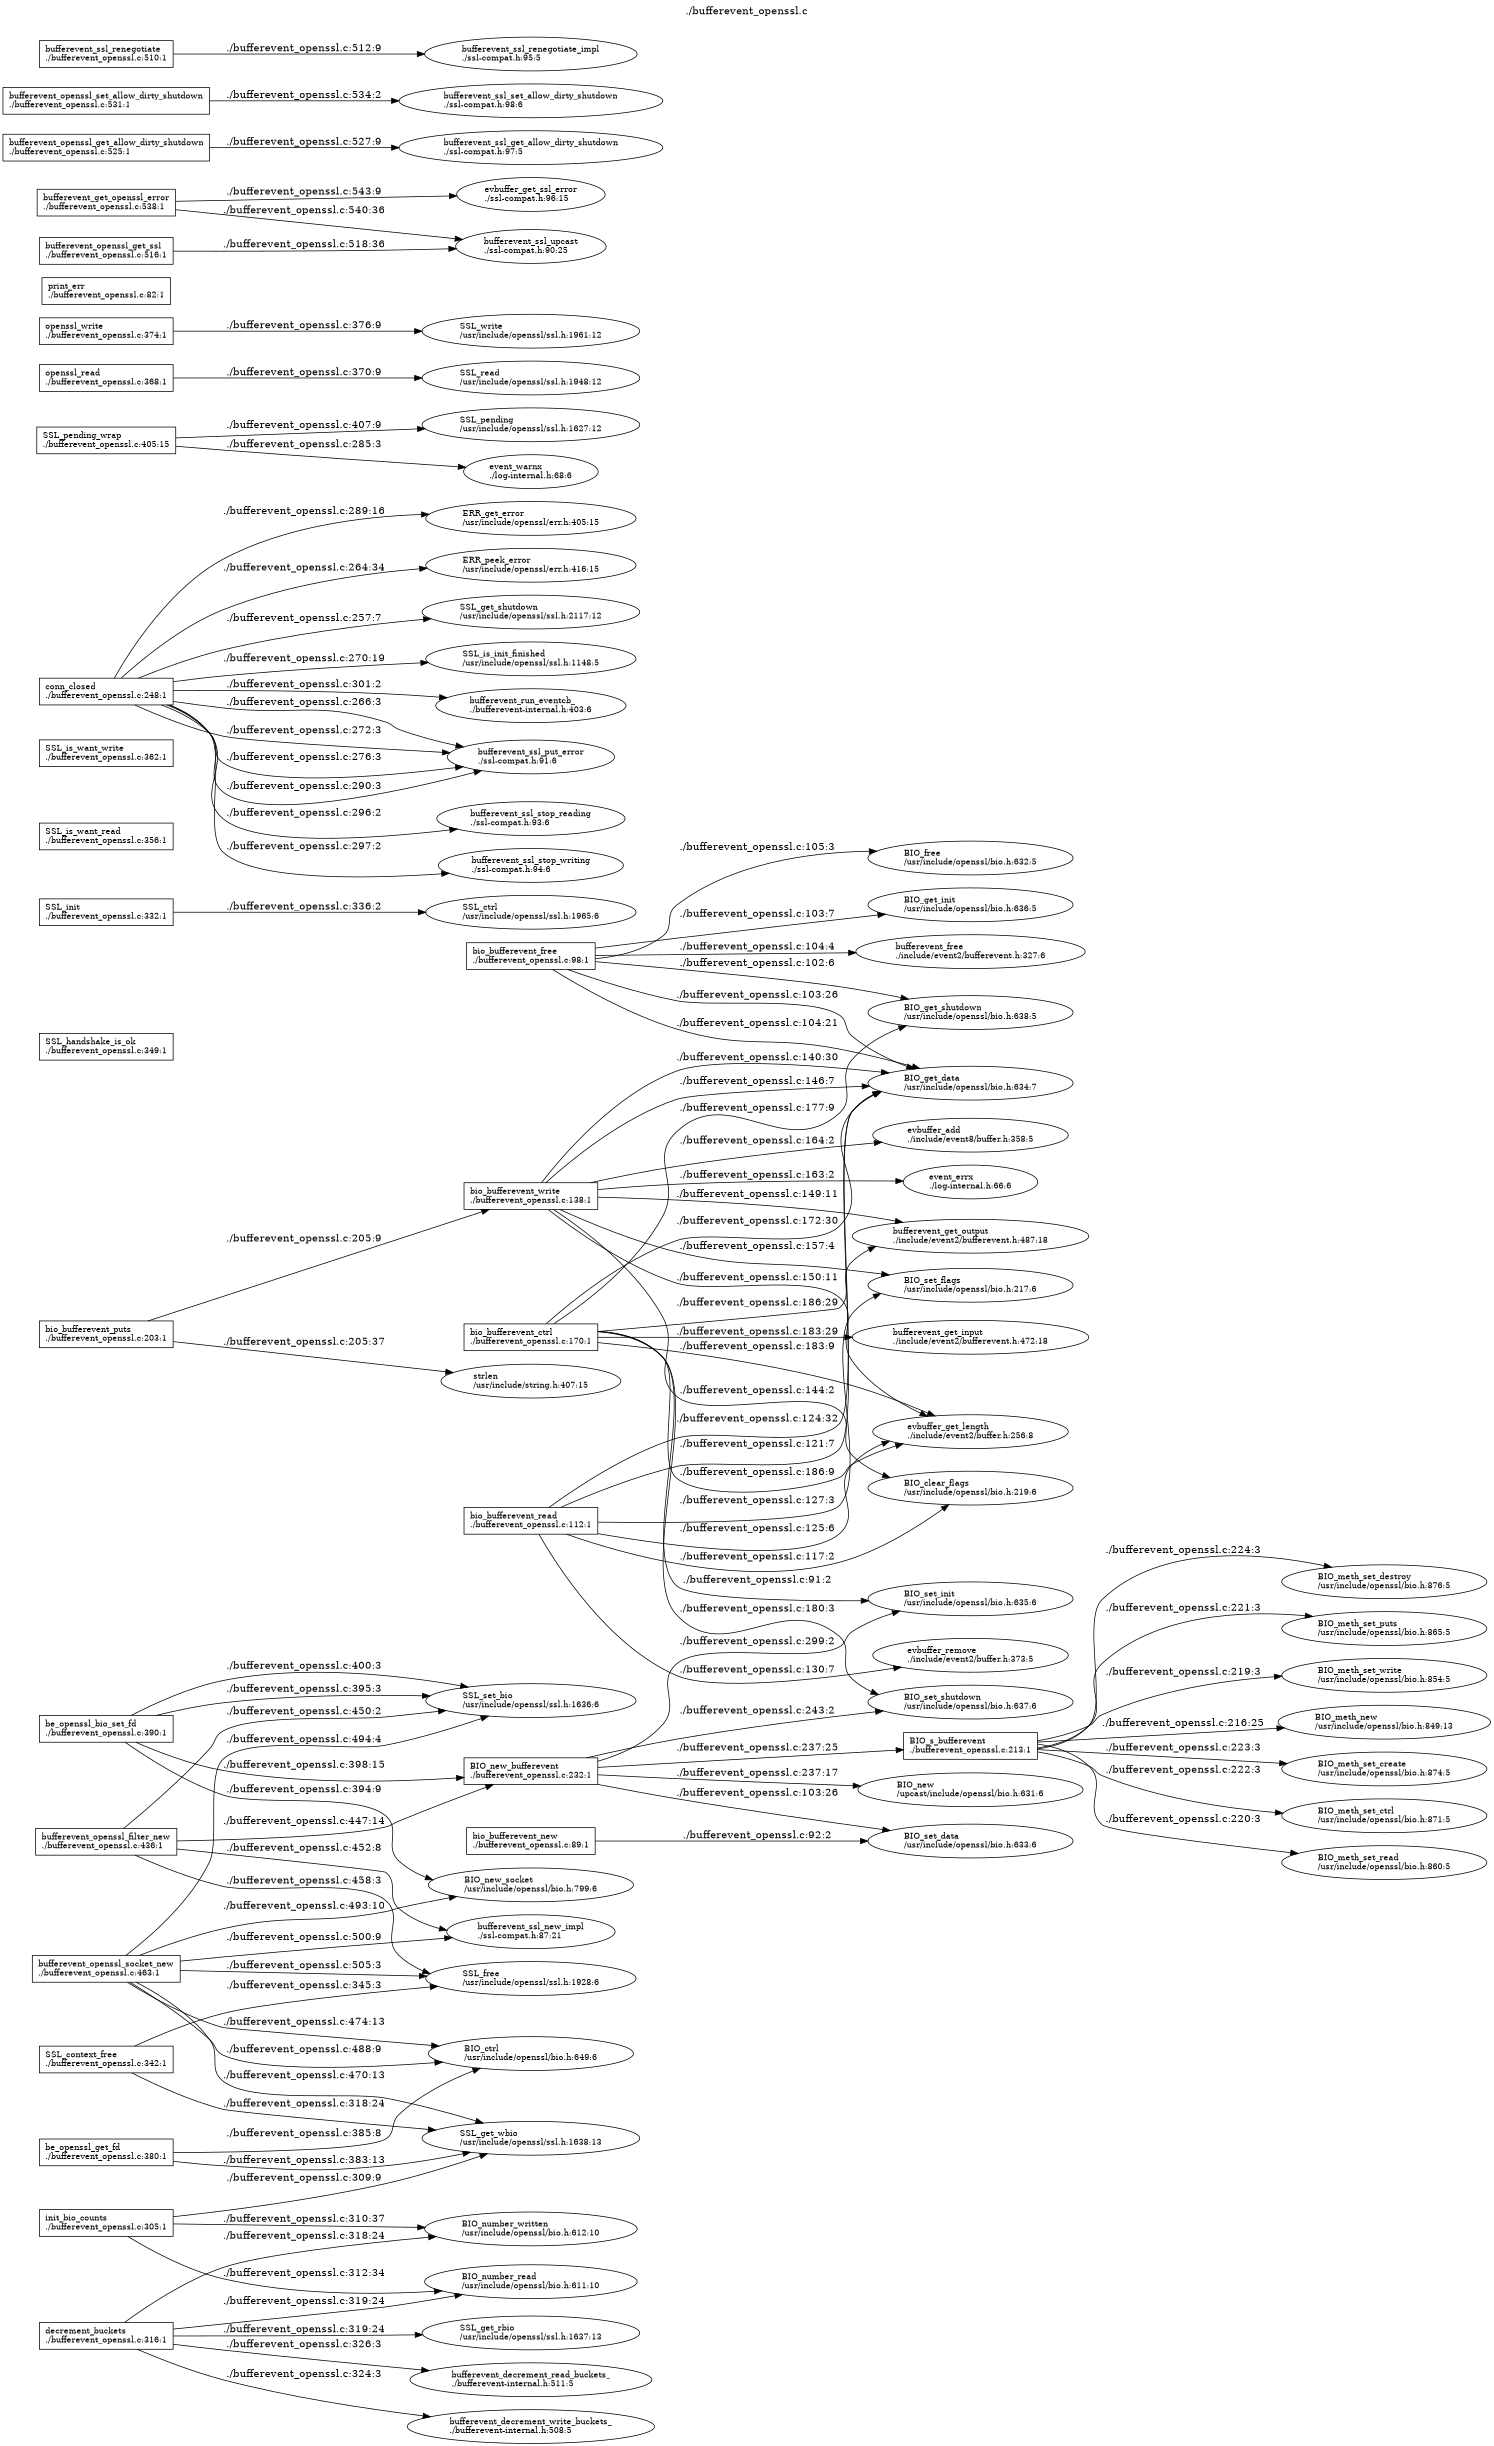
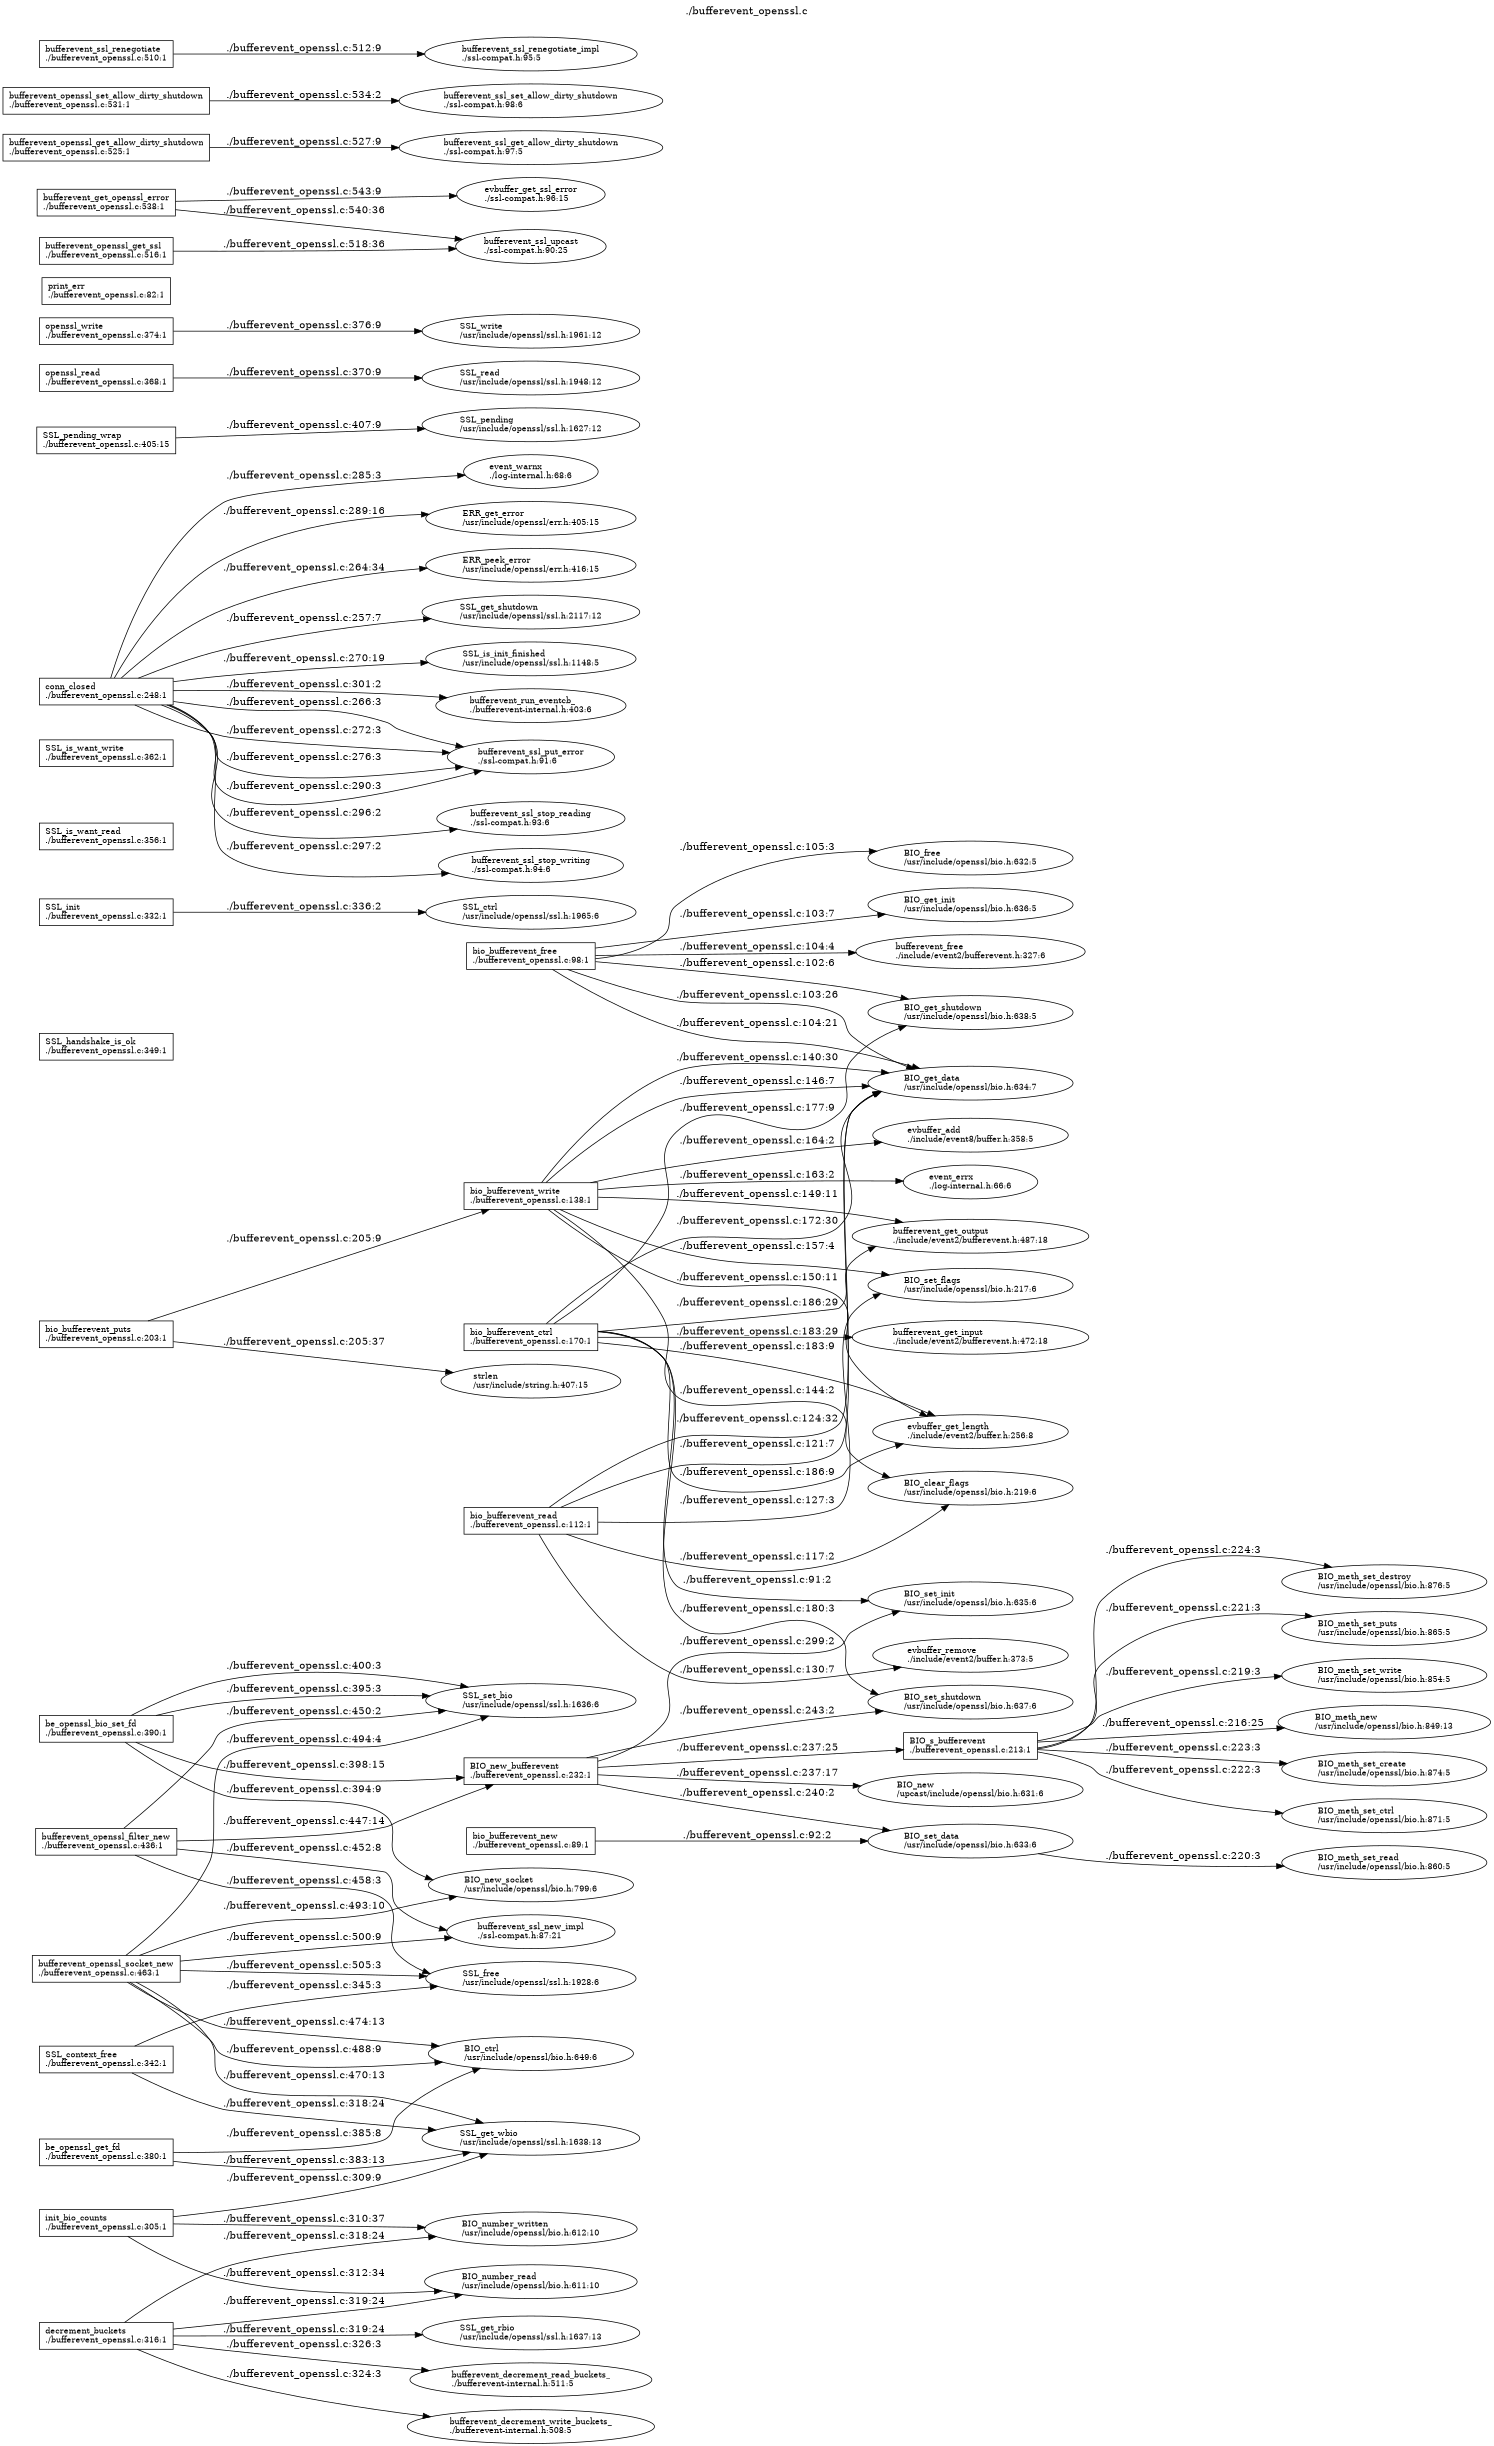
edge "SSL_pending_wrap ./bufferevent_openssl.c:405:15" -> "event_warnx ./log-internal.h:68:6": now "conn_closed ./bufferevent_openssl.c:248:1" -> "event_warnx ./log-internal.h:68:6"
edge "bio_bufferevent_read ./bufferevent_openssl.c:112:1" -> "evbuffer_get_length ./include/event2/buffer.h:256:8": removed, label "./bufferevent_openssl.c:125:6"
edge "BIO_new_bufferevent ./bufferevent_openssl.c:232:1" -> "BIO_set_data /usr/include/openssl/bio.h:633:6": label "./bufferevent_openssl.c:103:26" -> "./bufferevent_openssl.c:240:2"
edge "BIO_s_bufferevent ./bufferevent_openssl.c:213:1" -> "BIO_meth_set_read /usr/include/openssl/bio.h:860:5": now "BIO_set_data /usr/include/openssl/bio.h:633:6" -> "BIO_meth_set_read /usr/include/openssl/bio.h:860:5"
